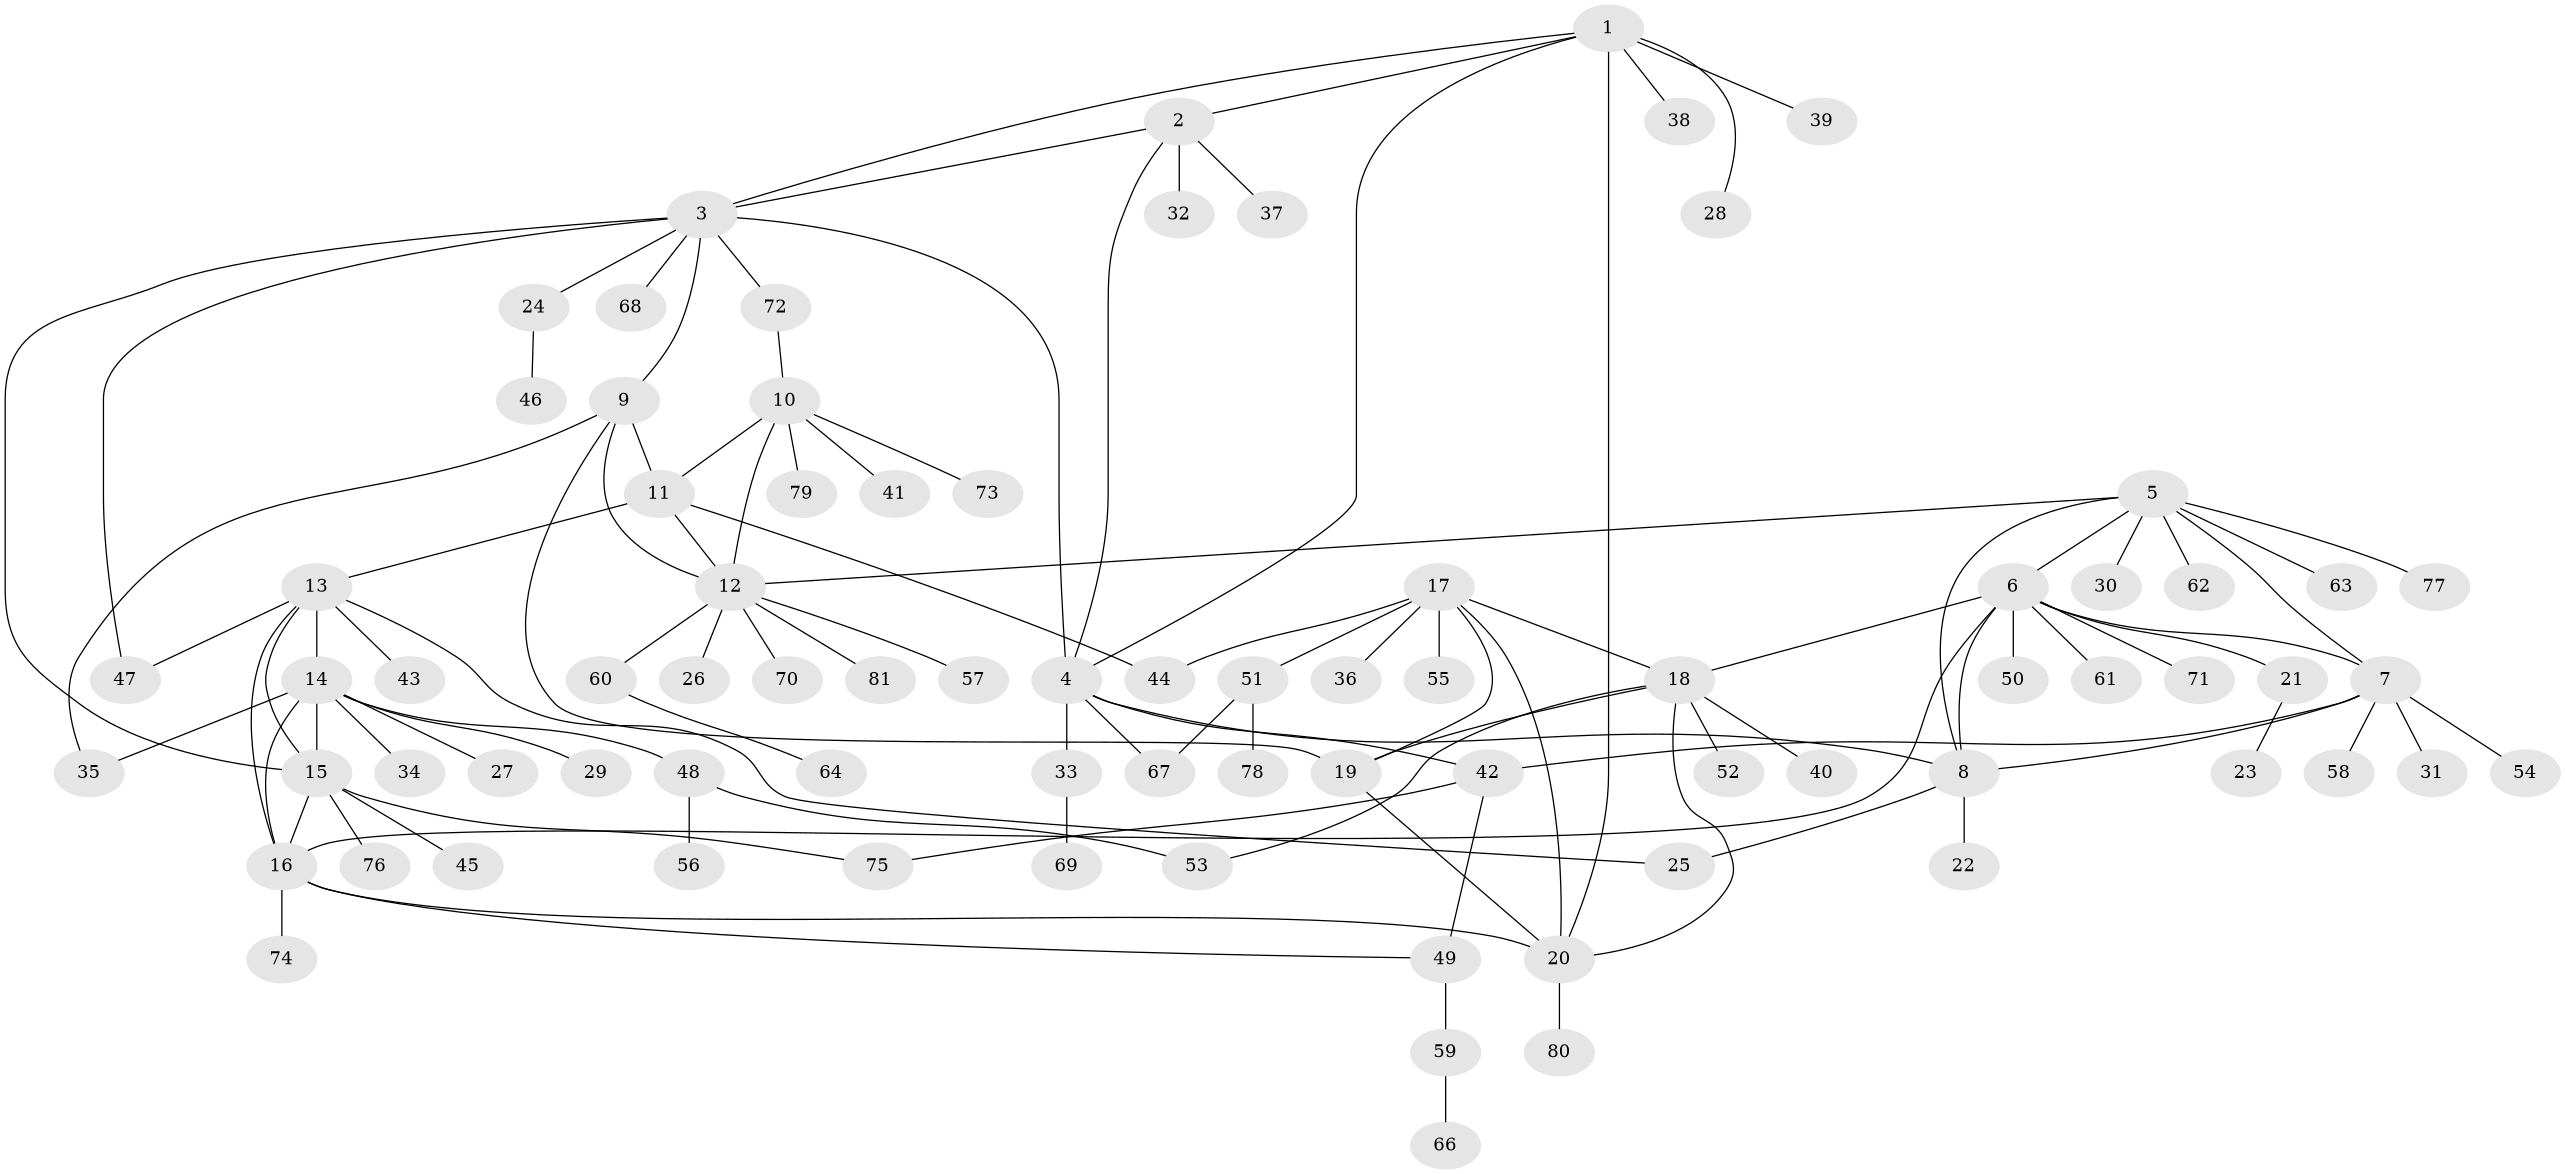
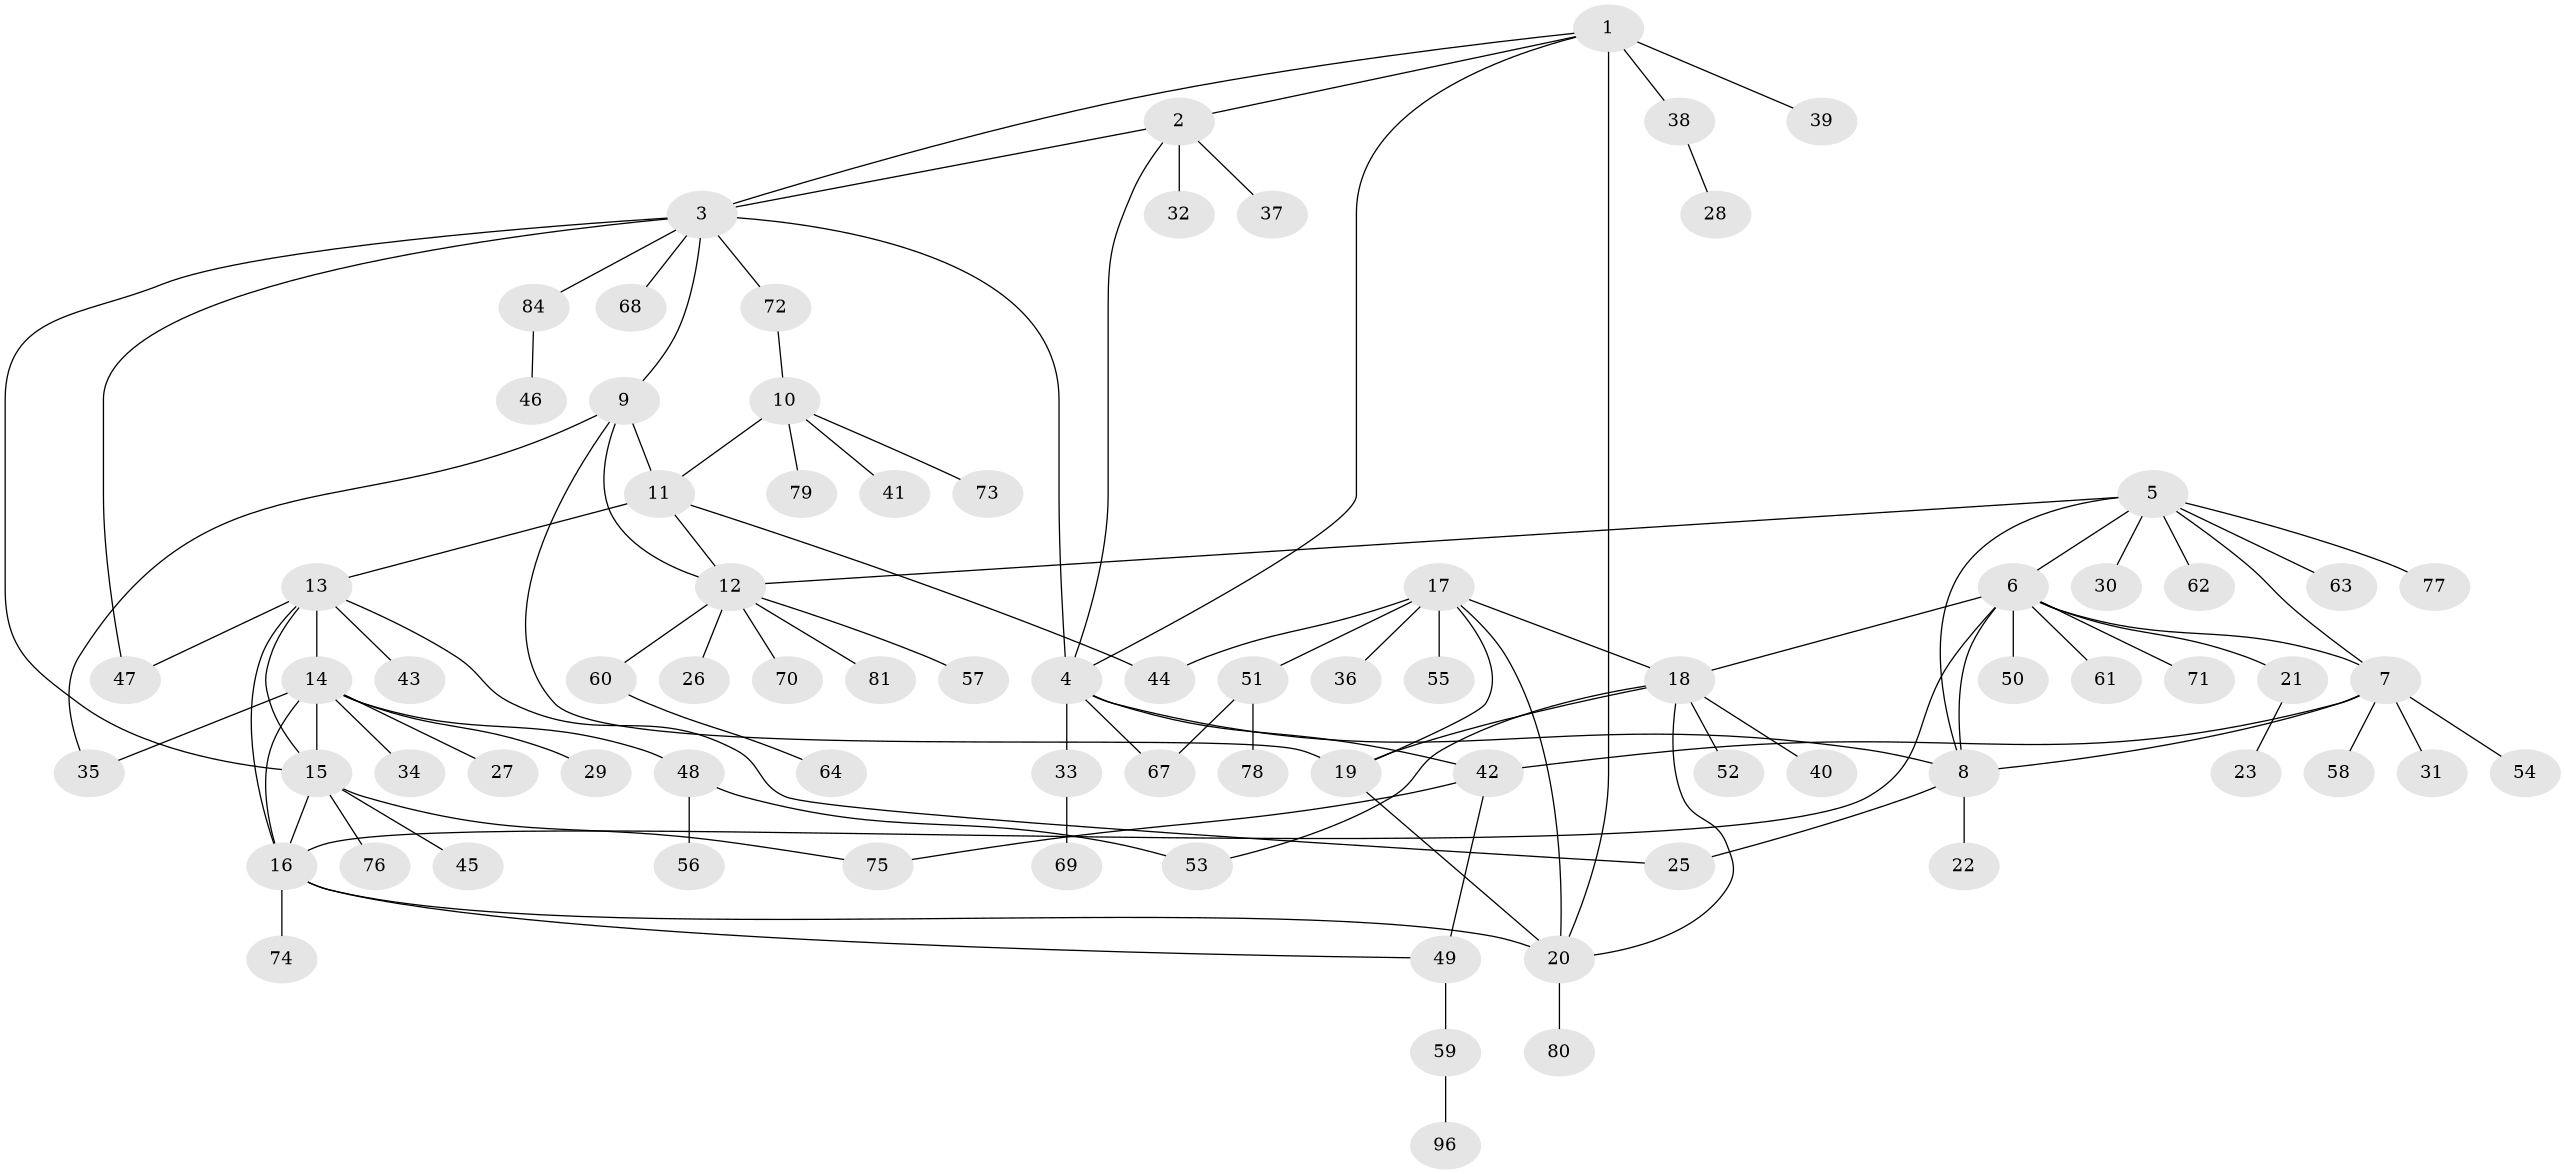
edge "1" -- "28": now "38" -- "28"
node "24": label "24" -> "84"
edge "10" -- "12": removed
node "66": label "66" -> "96"
